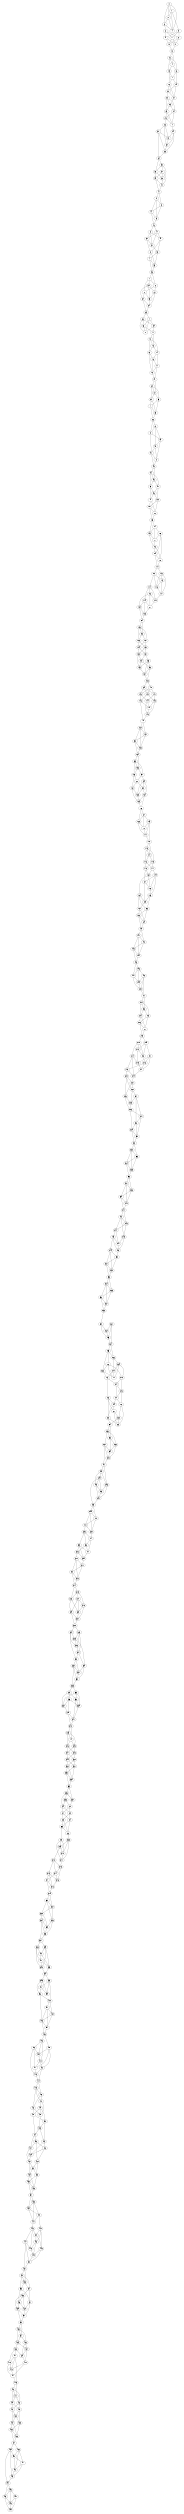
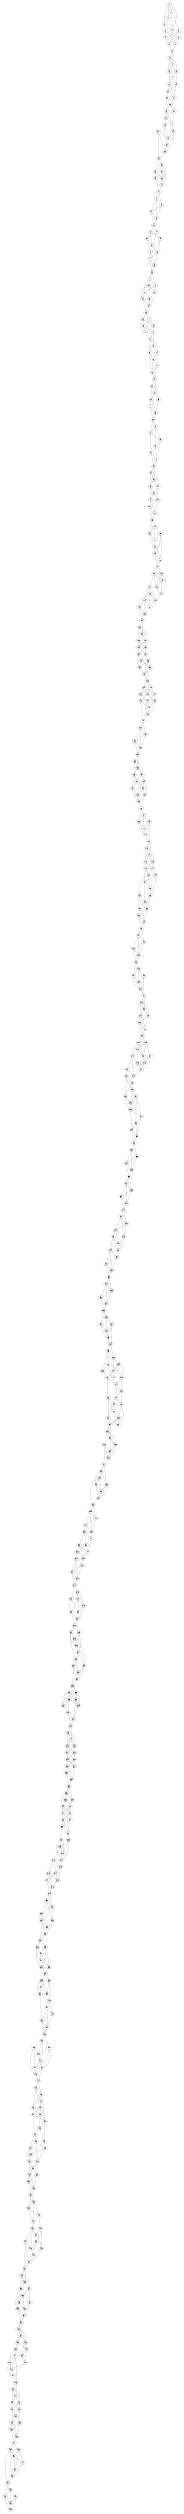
node "259": added
